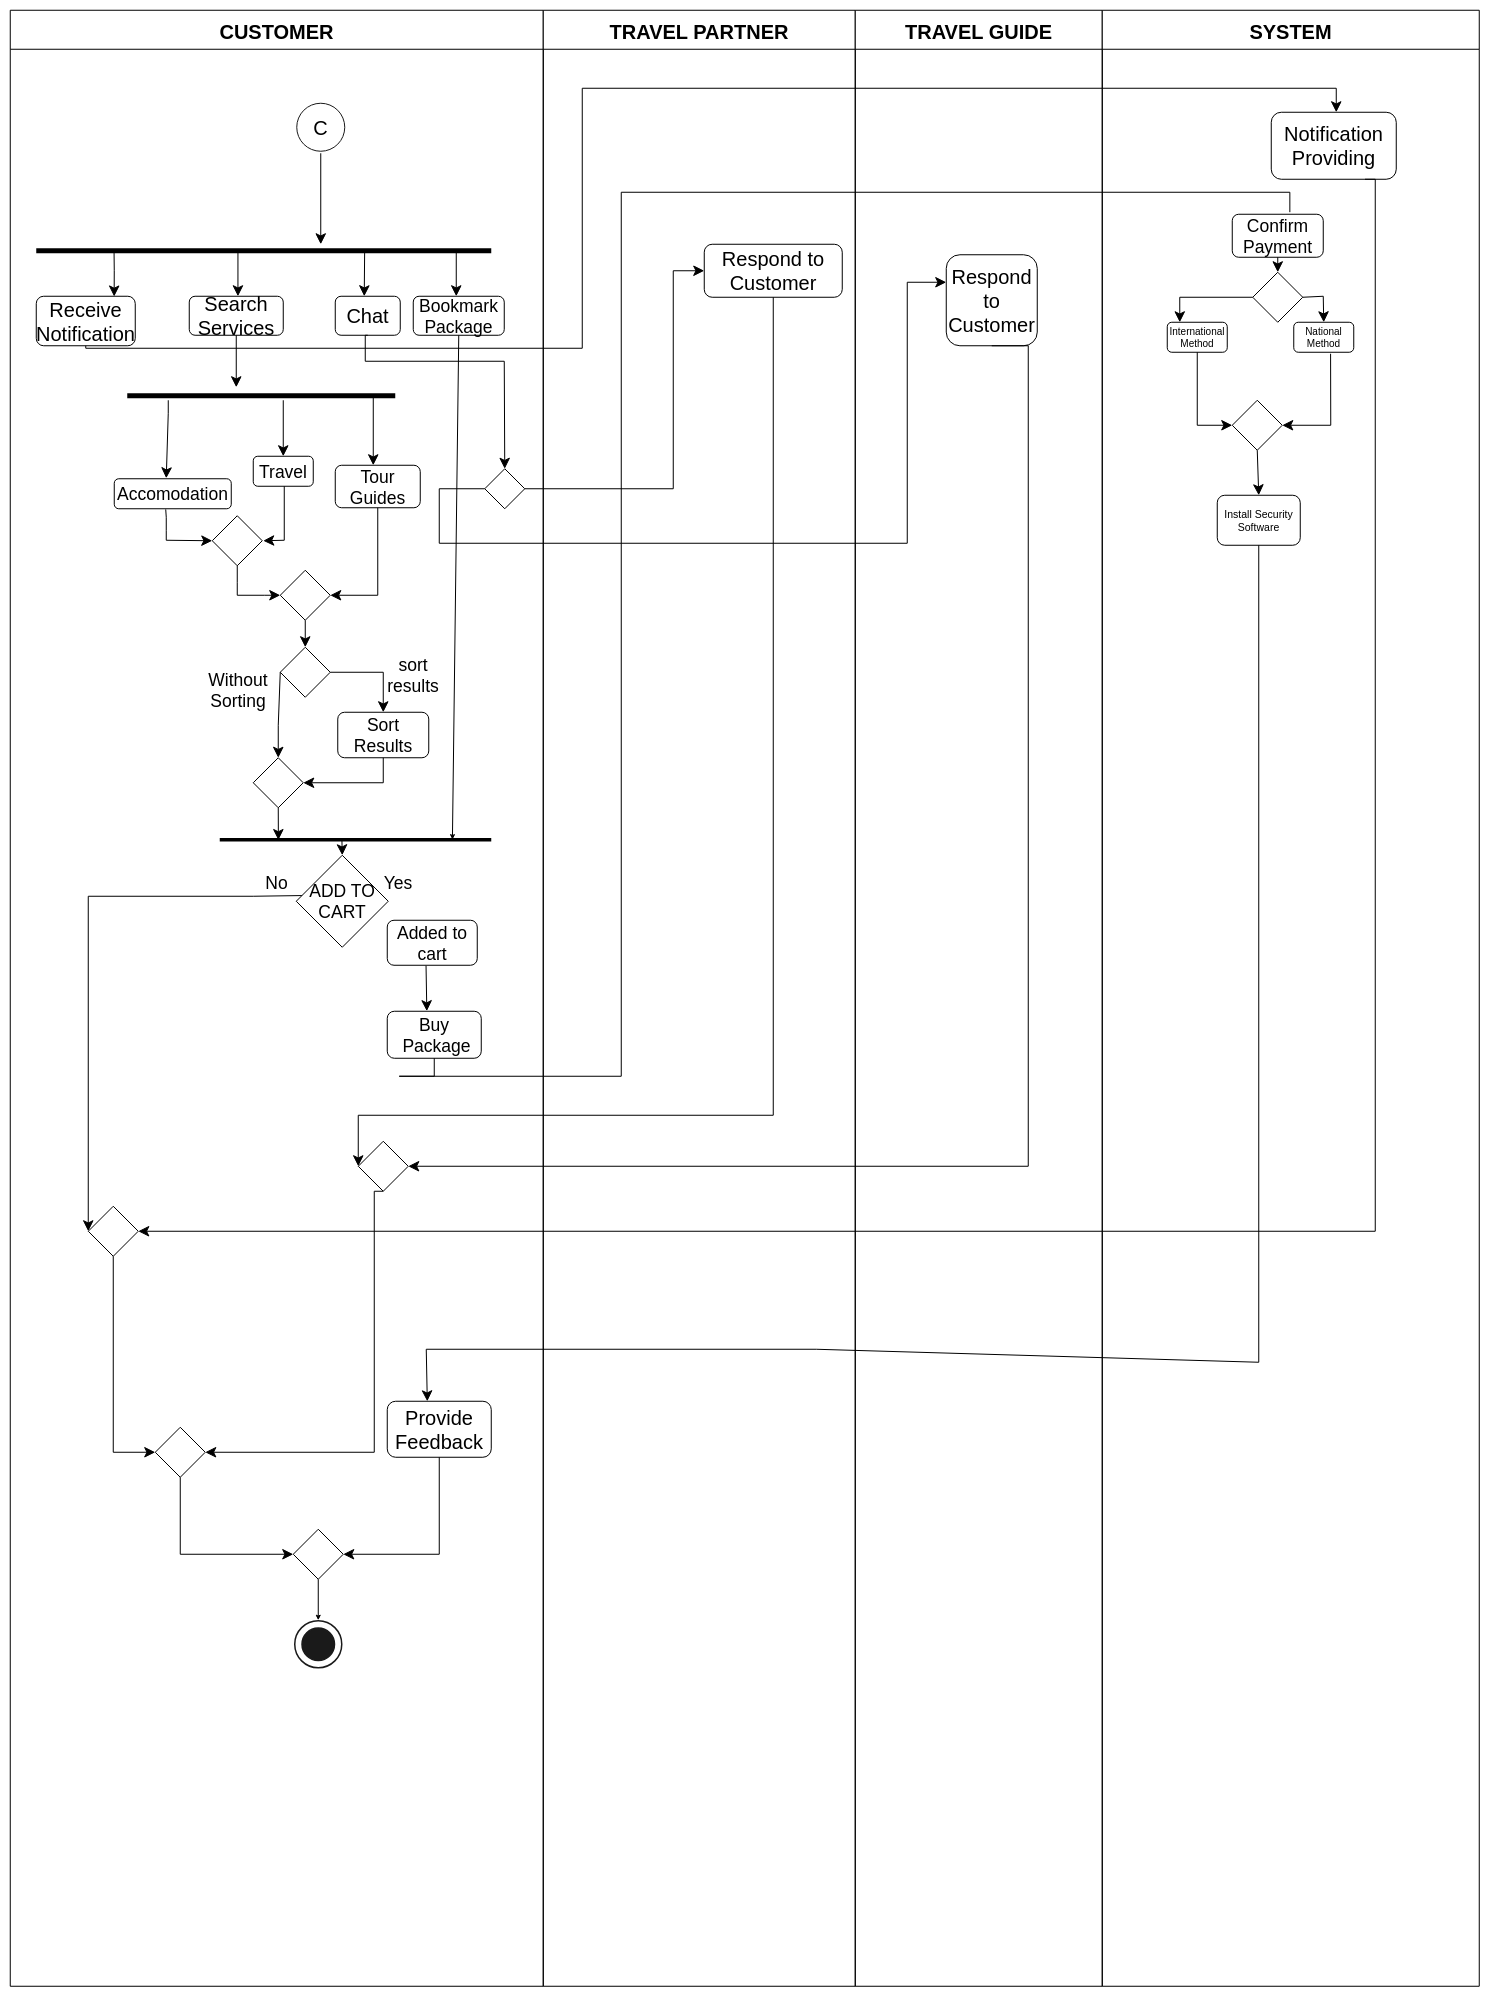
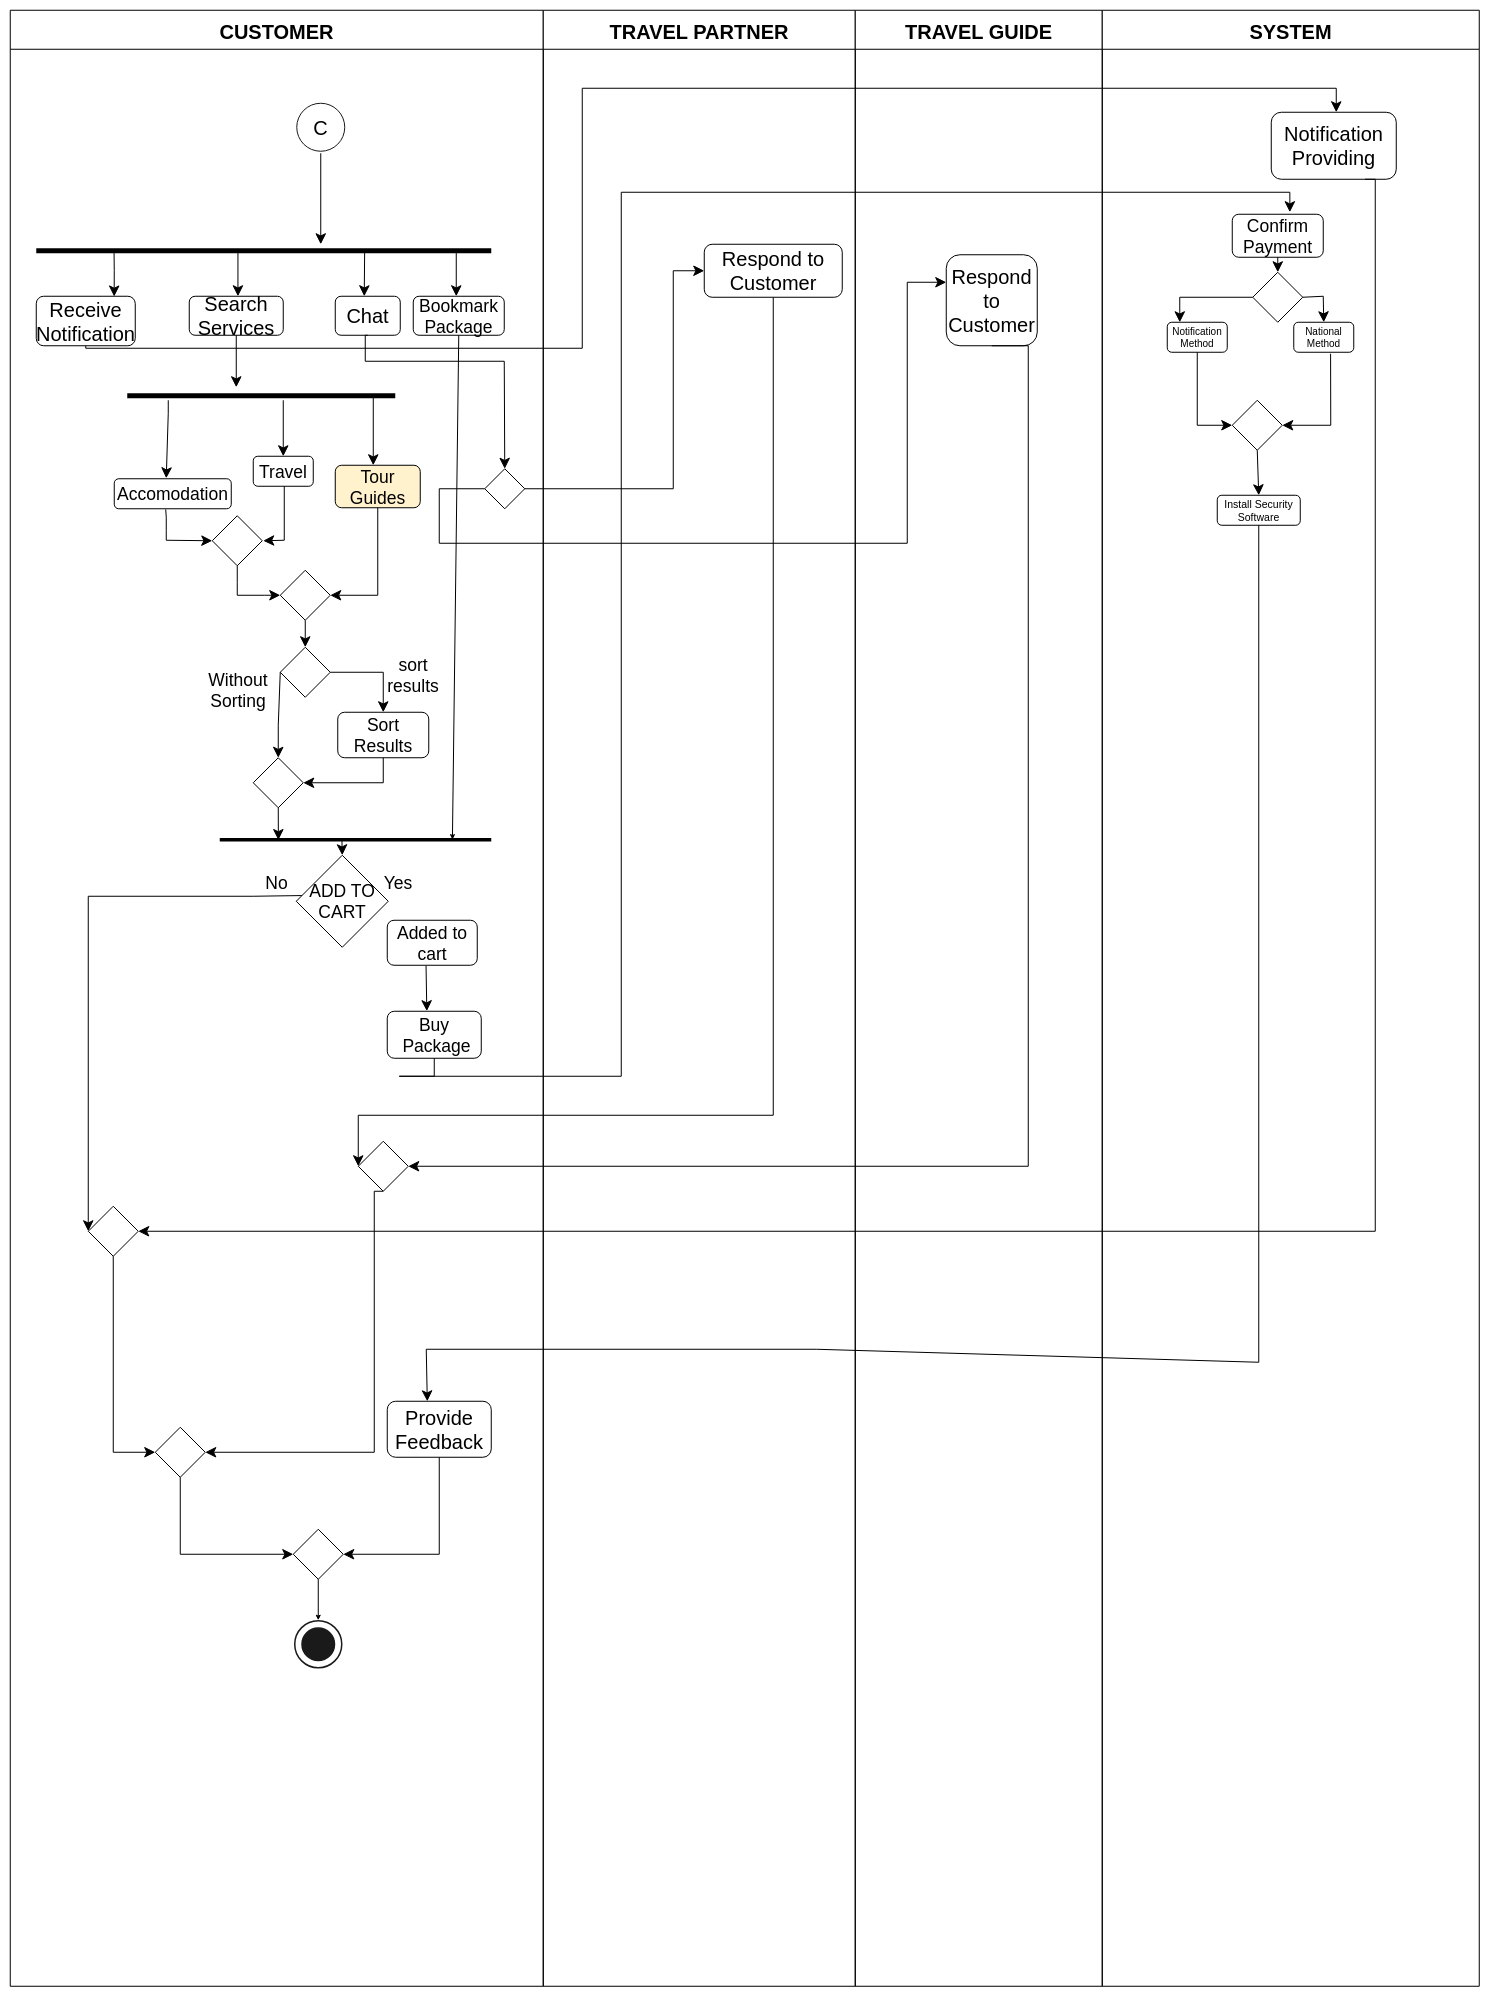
edge "Confirm Payment" -- "Buy Package": arrowhead none -> classic
node "International Method": label "International Method" -> "Notification Method"
node "Tour Guides": fillcolor #ffffff -> #fff2cc
node "Install Security Software": size 83x50 -> 83x30
